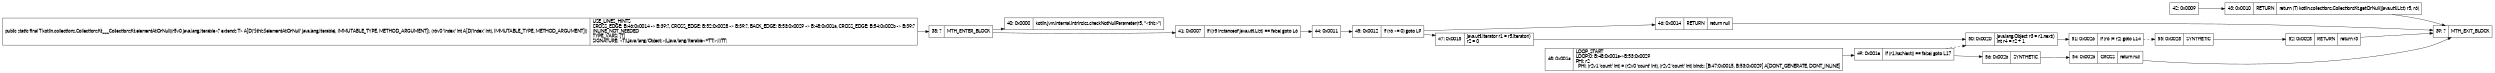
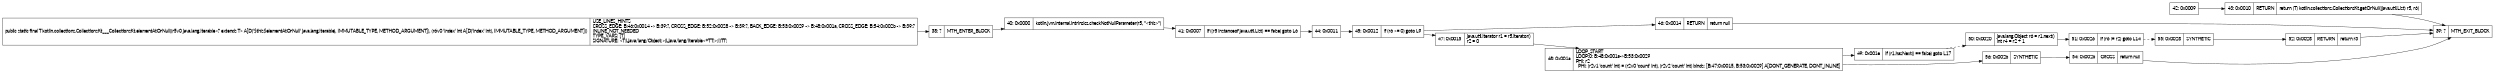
edge "38: ?" -> "41: 0x0007": now "40: 0x0000" -> "41: 0x0007"
node "50: 0x0020": text "java.lang.Object r3 = r1.next()" -> "java.lang.Object r6 = r1.next()"
edge "47: 0x0015" -> "50: 0x0020": now "47: 0x0015" -> "48: 0x001a"
edge "49: 0x001e" -> "56: 0x002b": now "48: 0x001a" -> "56: 0x002b"
